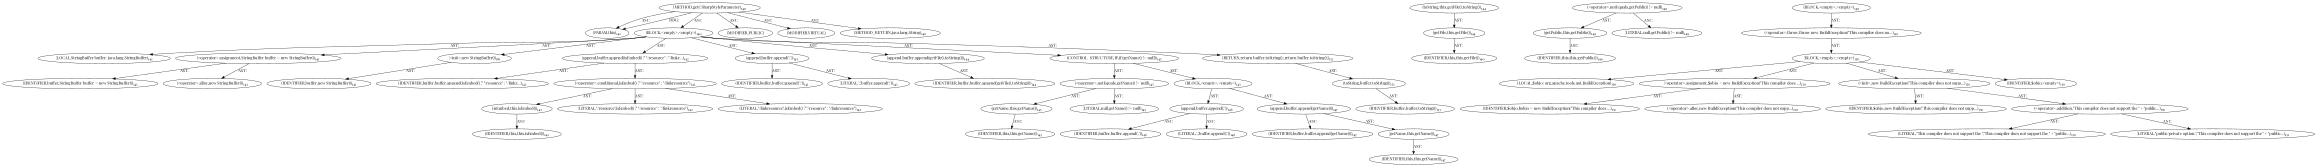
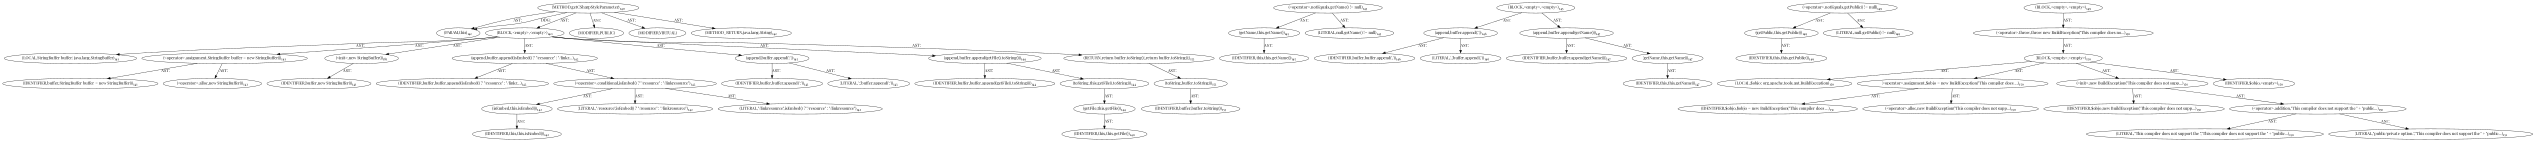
node "(CONTROL_STRUCTURE,IF,if (getName() != null))": removed
edge "(append,buffer.append(getFile().toString()))" -> "(toString,this.getFile().toString())": added, label "AST:"
